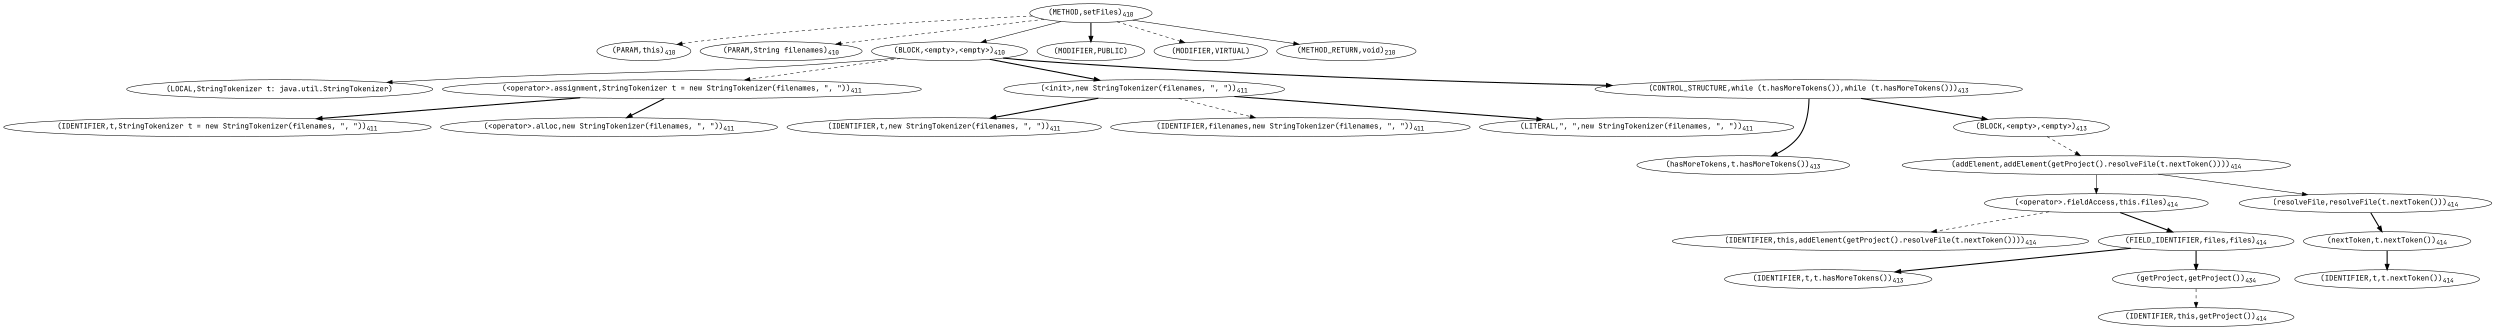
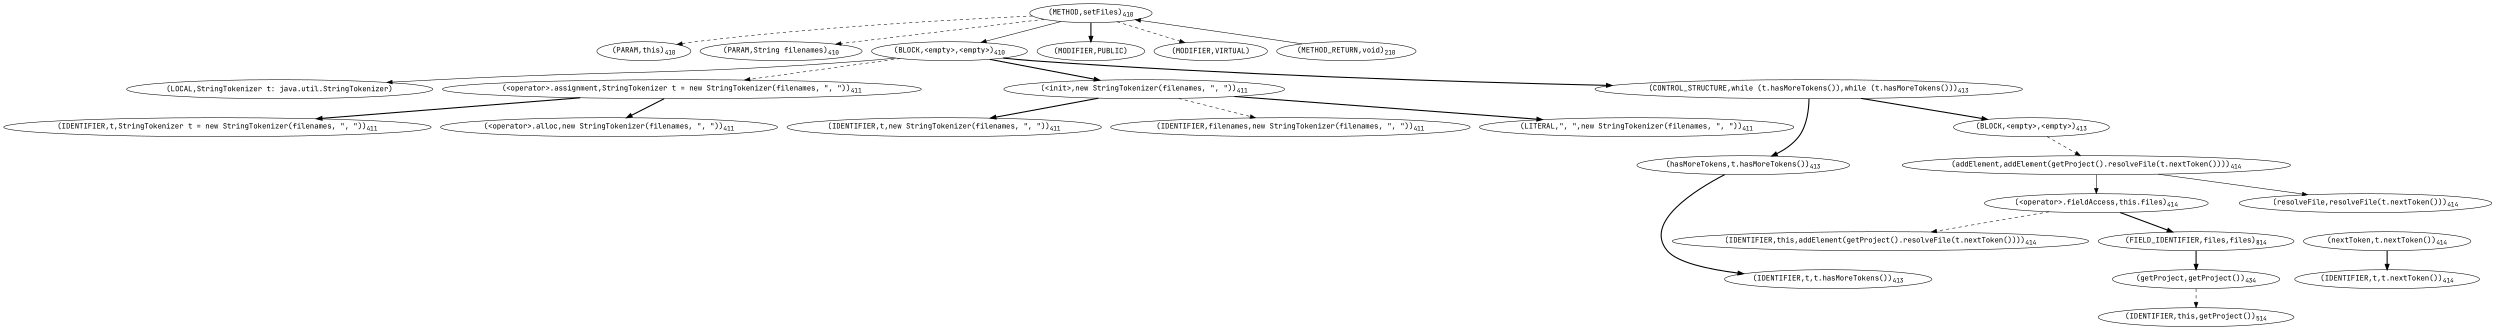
edge "(METHOD,setFiles)" -> "(METHOD_RETURN,void)": reversed
edge "(resolveFile,resolveFile(t.nextToken()))" -> "(nextToken,t.nextToken())": removed
node "(FIELD_IDENTIFIER,files,files)": text "414" -> "814"
edge "(FIELD_IDENTIFIER,files,files)" -> "(IDENTIFIER,t,t.hasMoreTokens())": now "(hasMoreTokens,t.hasMoreTokens())" -> "(IDENTIFIER,t,t.hasMoreTokens())"
node "(IDENTIFIER,this,getProject())": text "414" -> "514"
